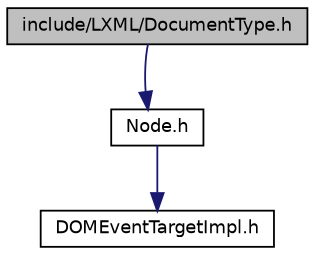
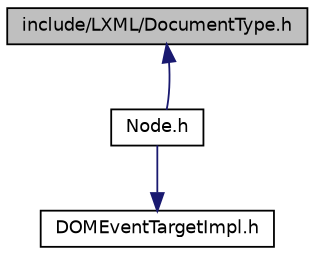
edge "include/LXML/DocumentType.h" -> "Node.h": reversed
